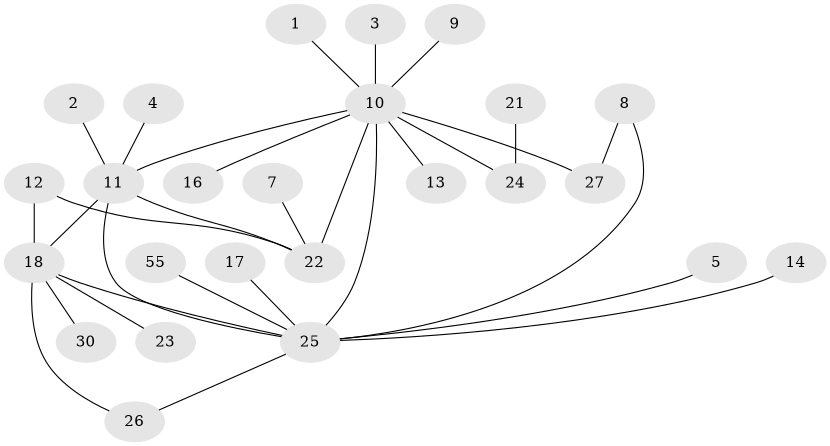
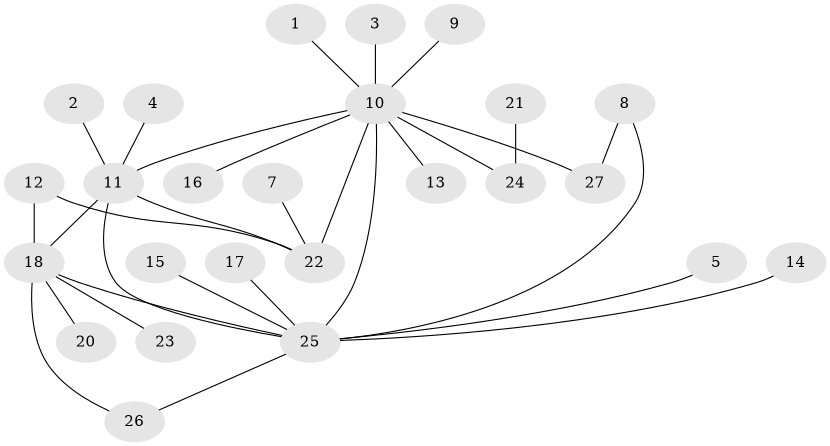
node "55": label "55" -> "15"
node "30": label "30" -> "20"
